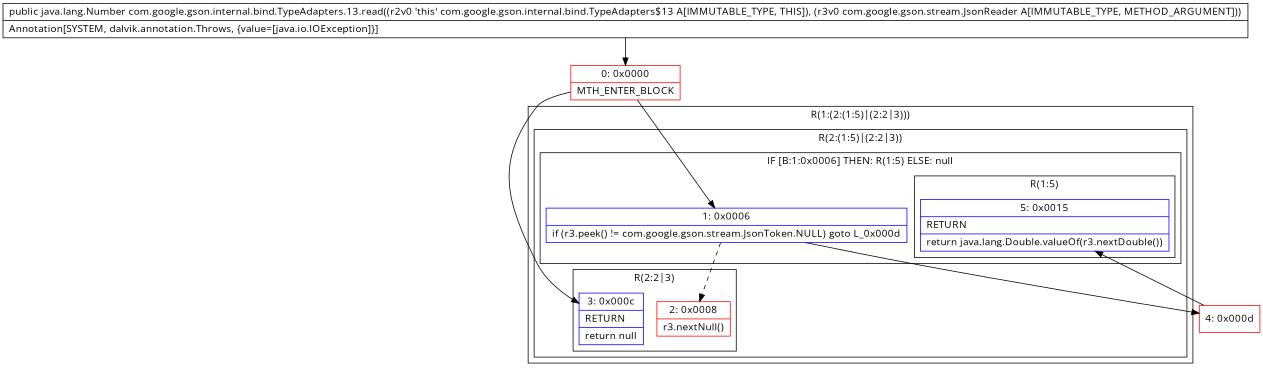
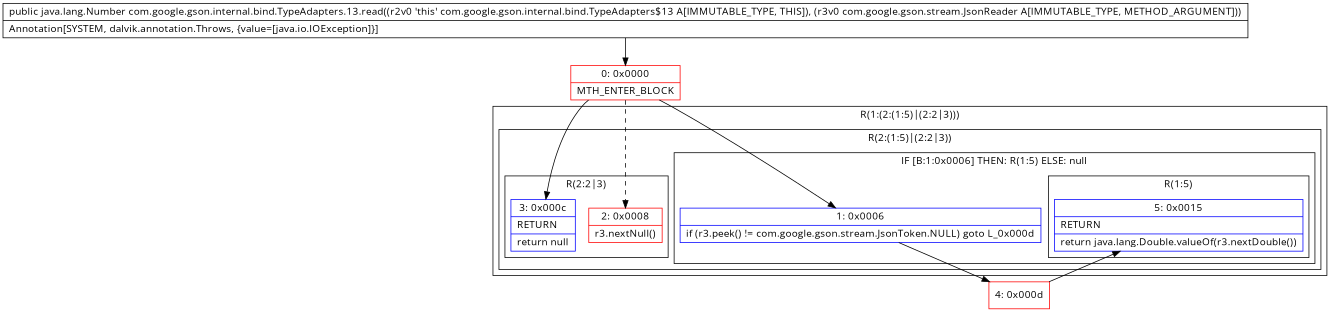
edge "1: 0x0006" -> "2: 0x0008": now "0: 0x0000" -> "2: 0x0008"
